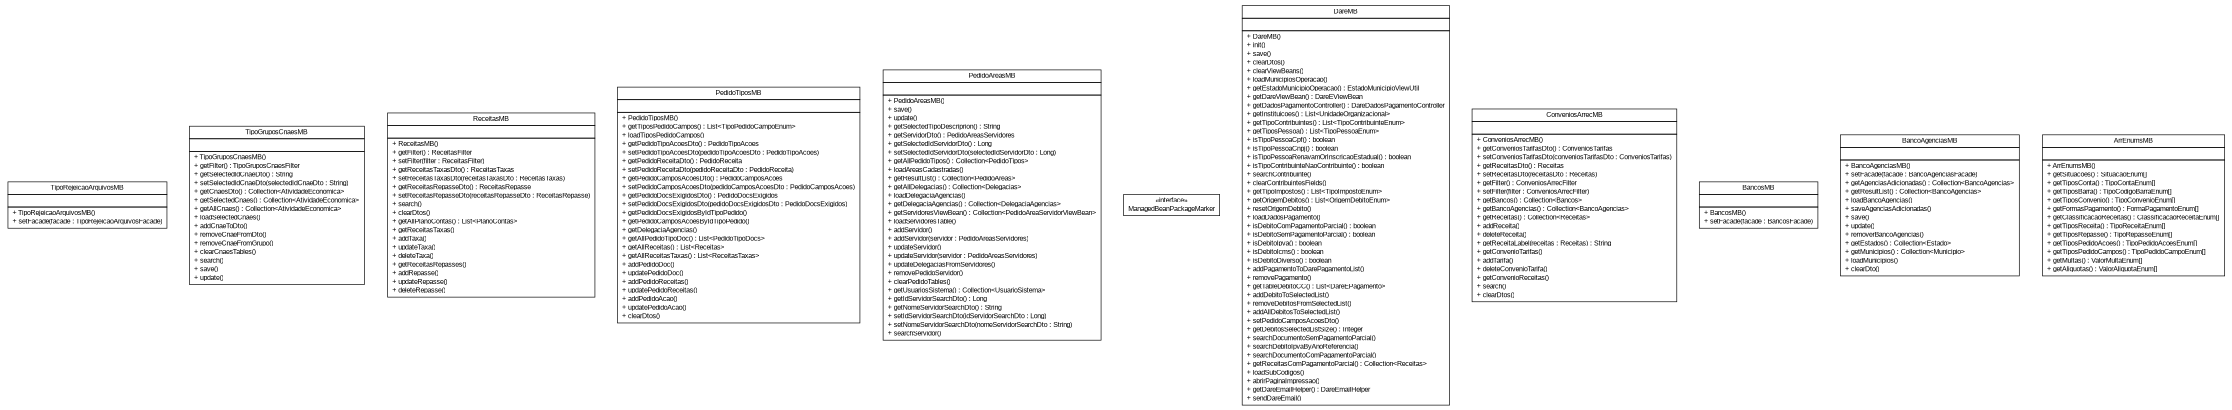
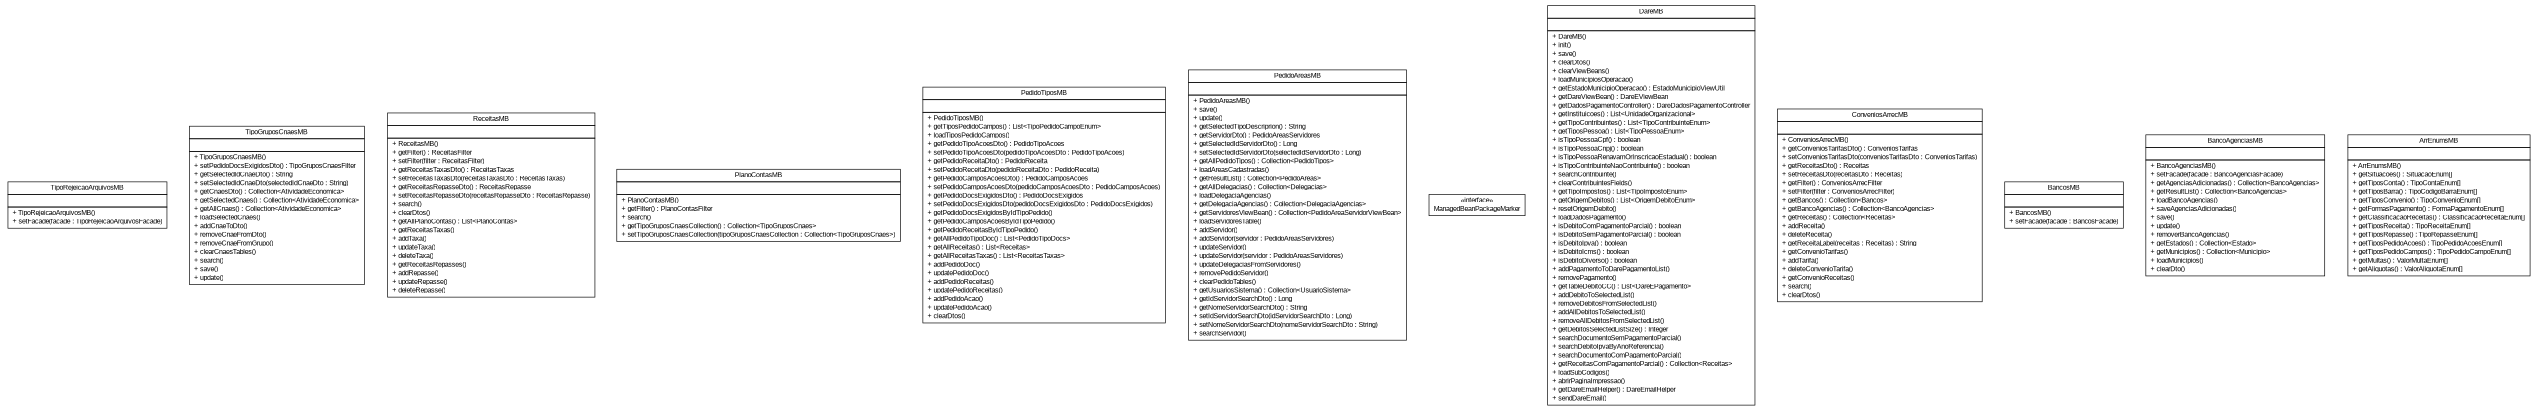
node "TipoGruposCnaesMB": text "+ getFilter() : TipoGruposCnaesFilter" -> "+ setPedidoDocsExigidosDto() : TipoGruposCnaesFilter"
node "PlanoContasMB": added
node "PedidoTiposMB": text "+ getDelegaciaAgencias()" -> "+ getPedidoReceitasByIdTipoPedido()"
node "DareMB": text "+ setPedidoCamposAcoesDto()" -> "+ removeAllDebitosFromSelectedList()"
